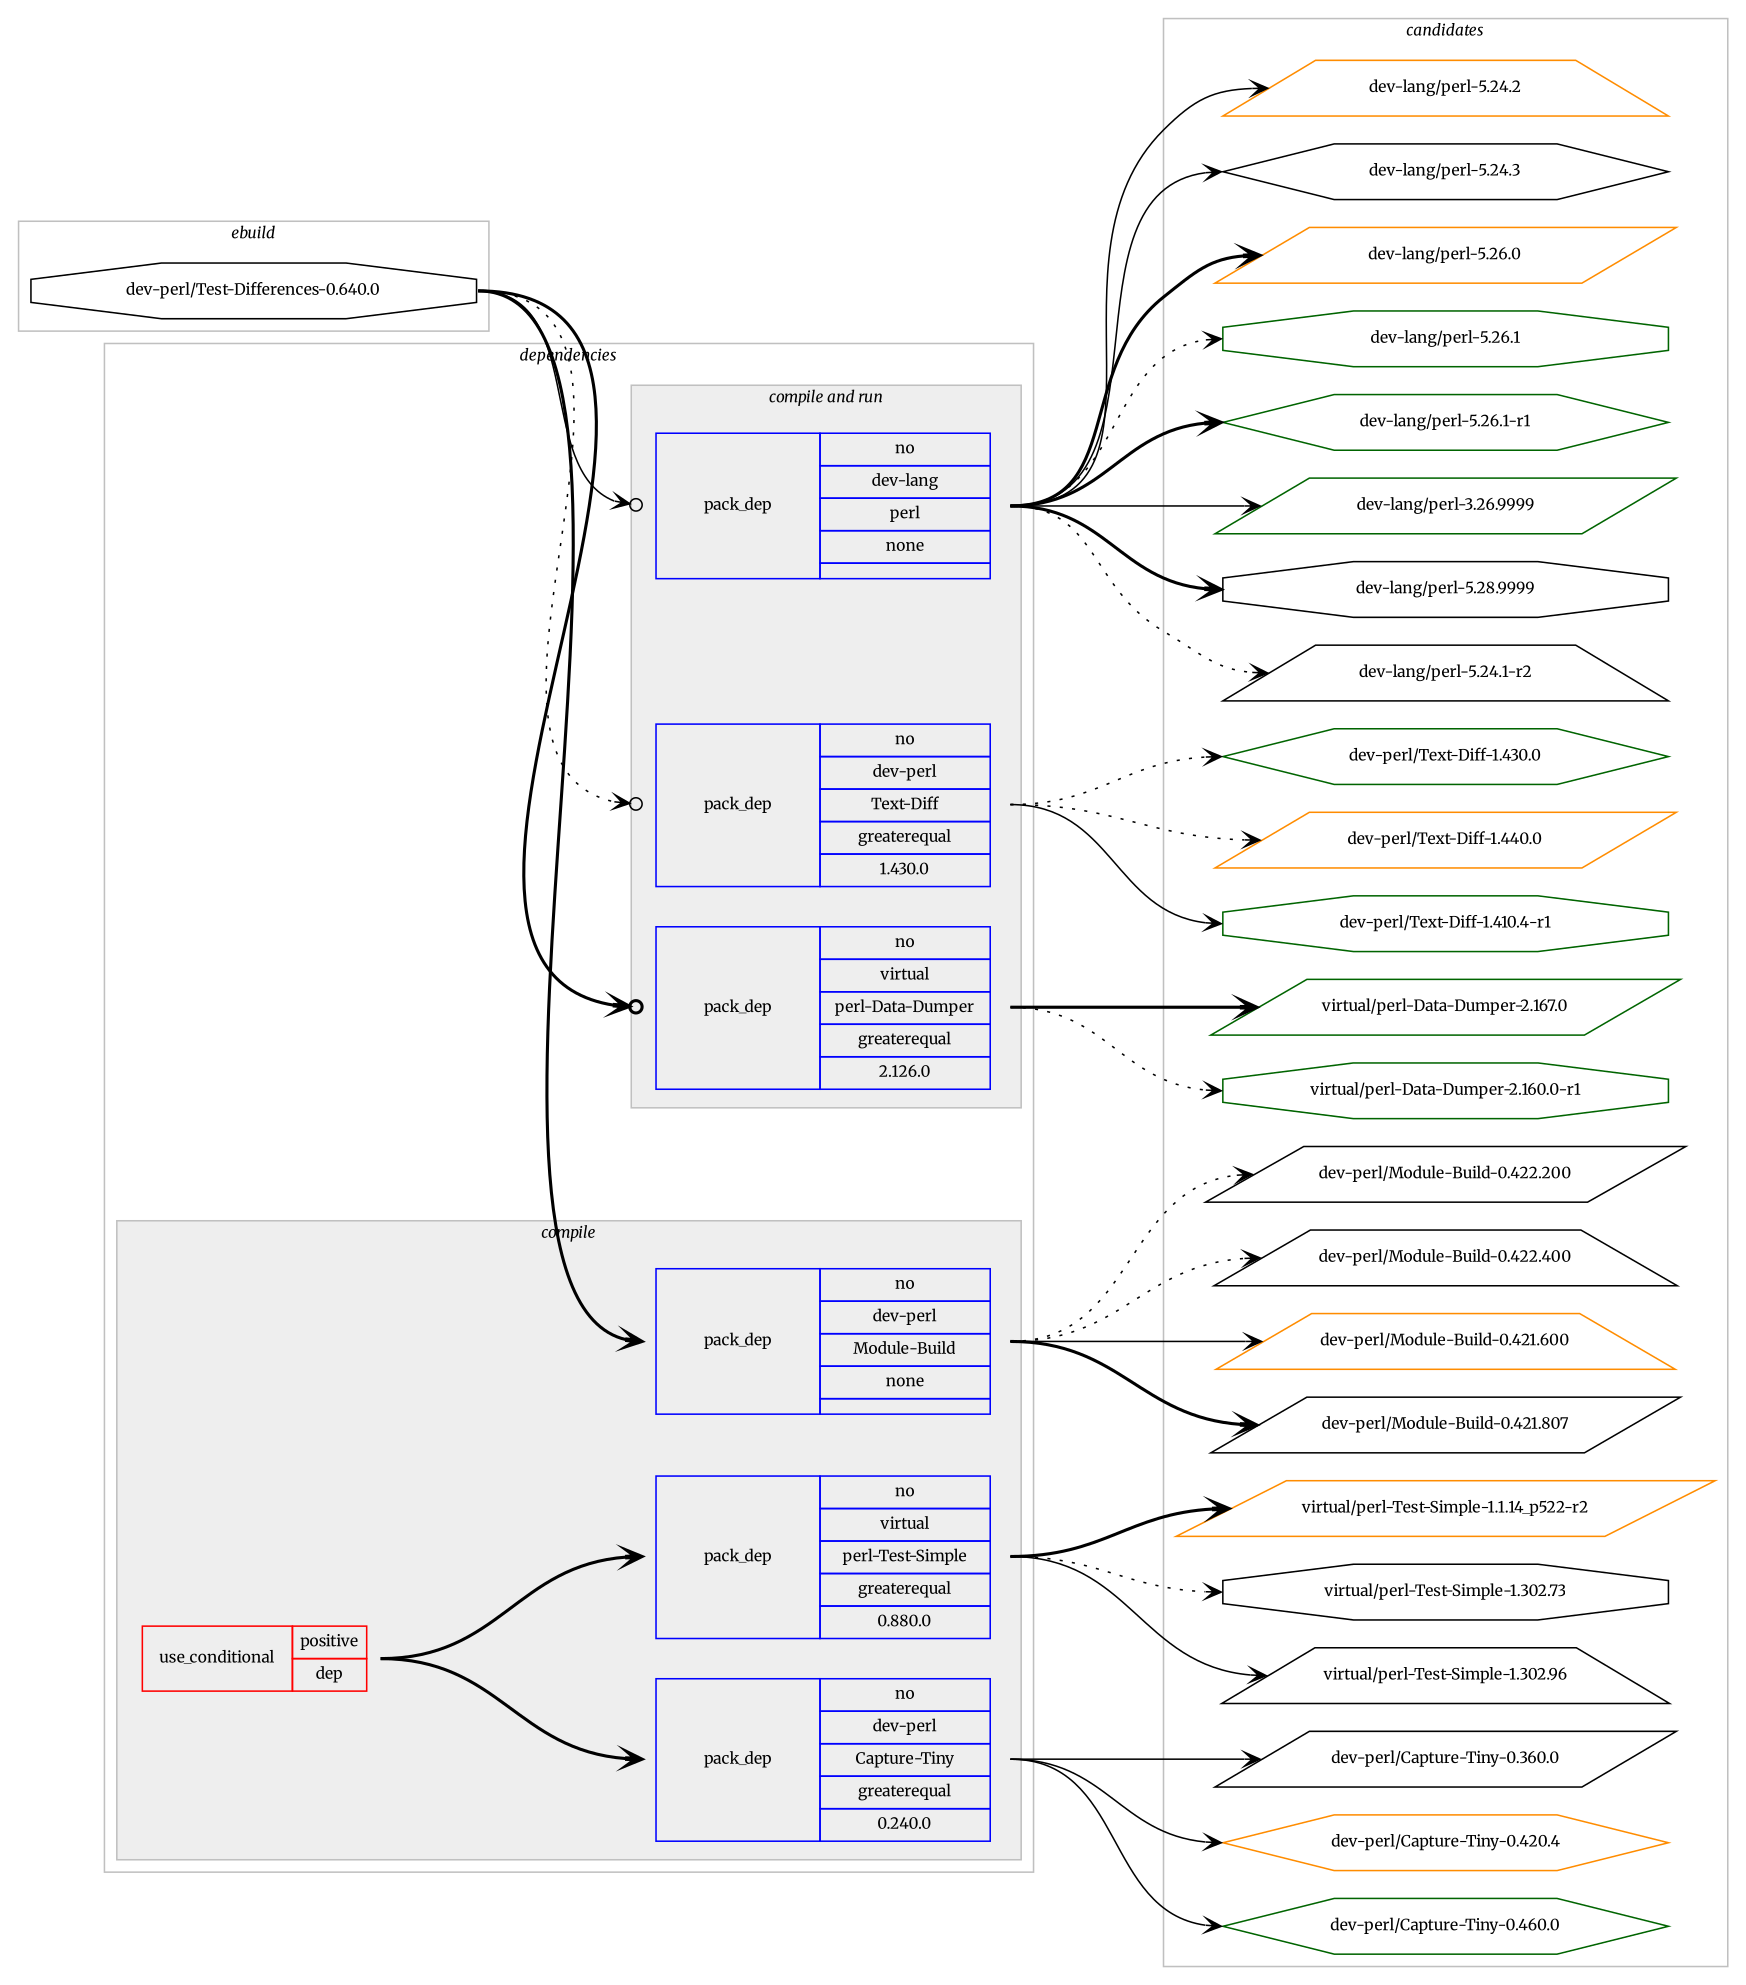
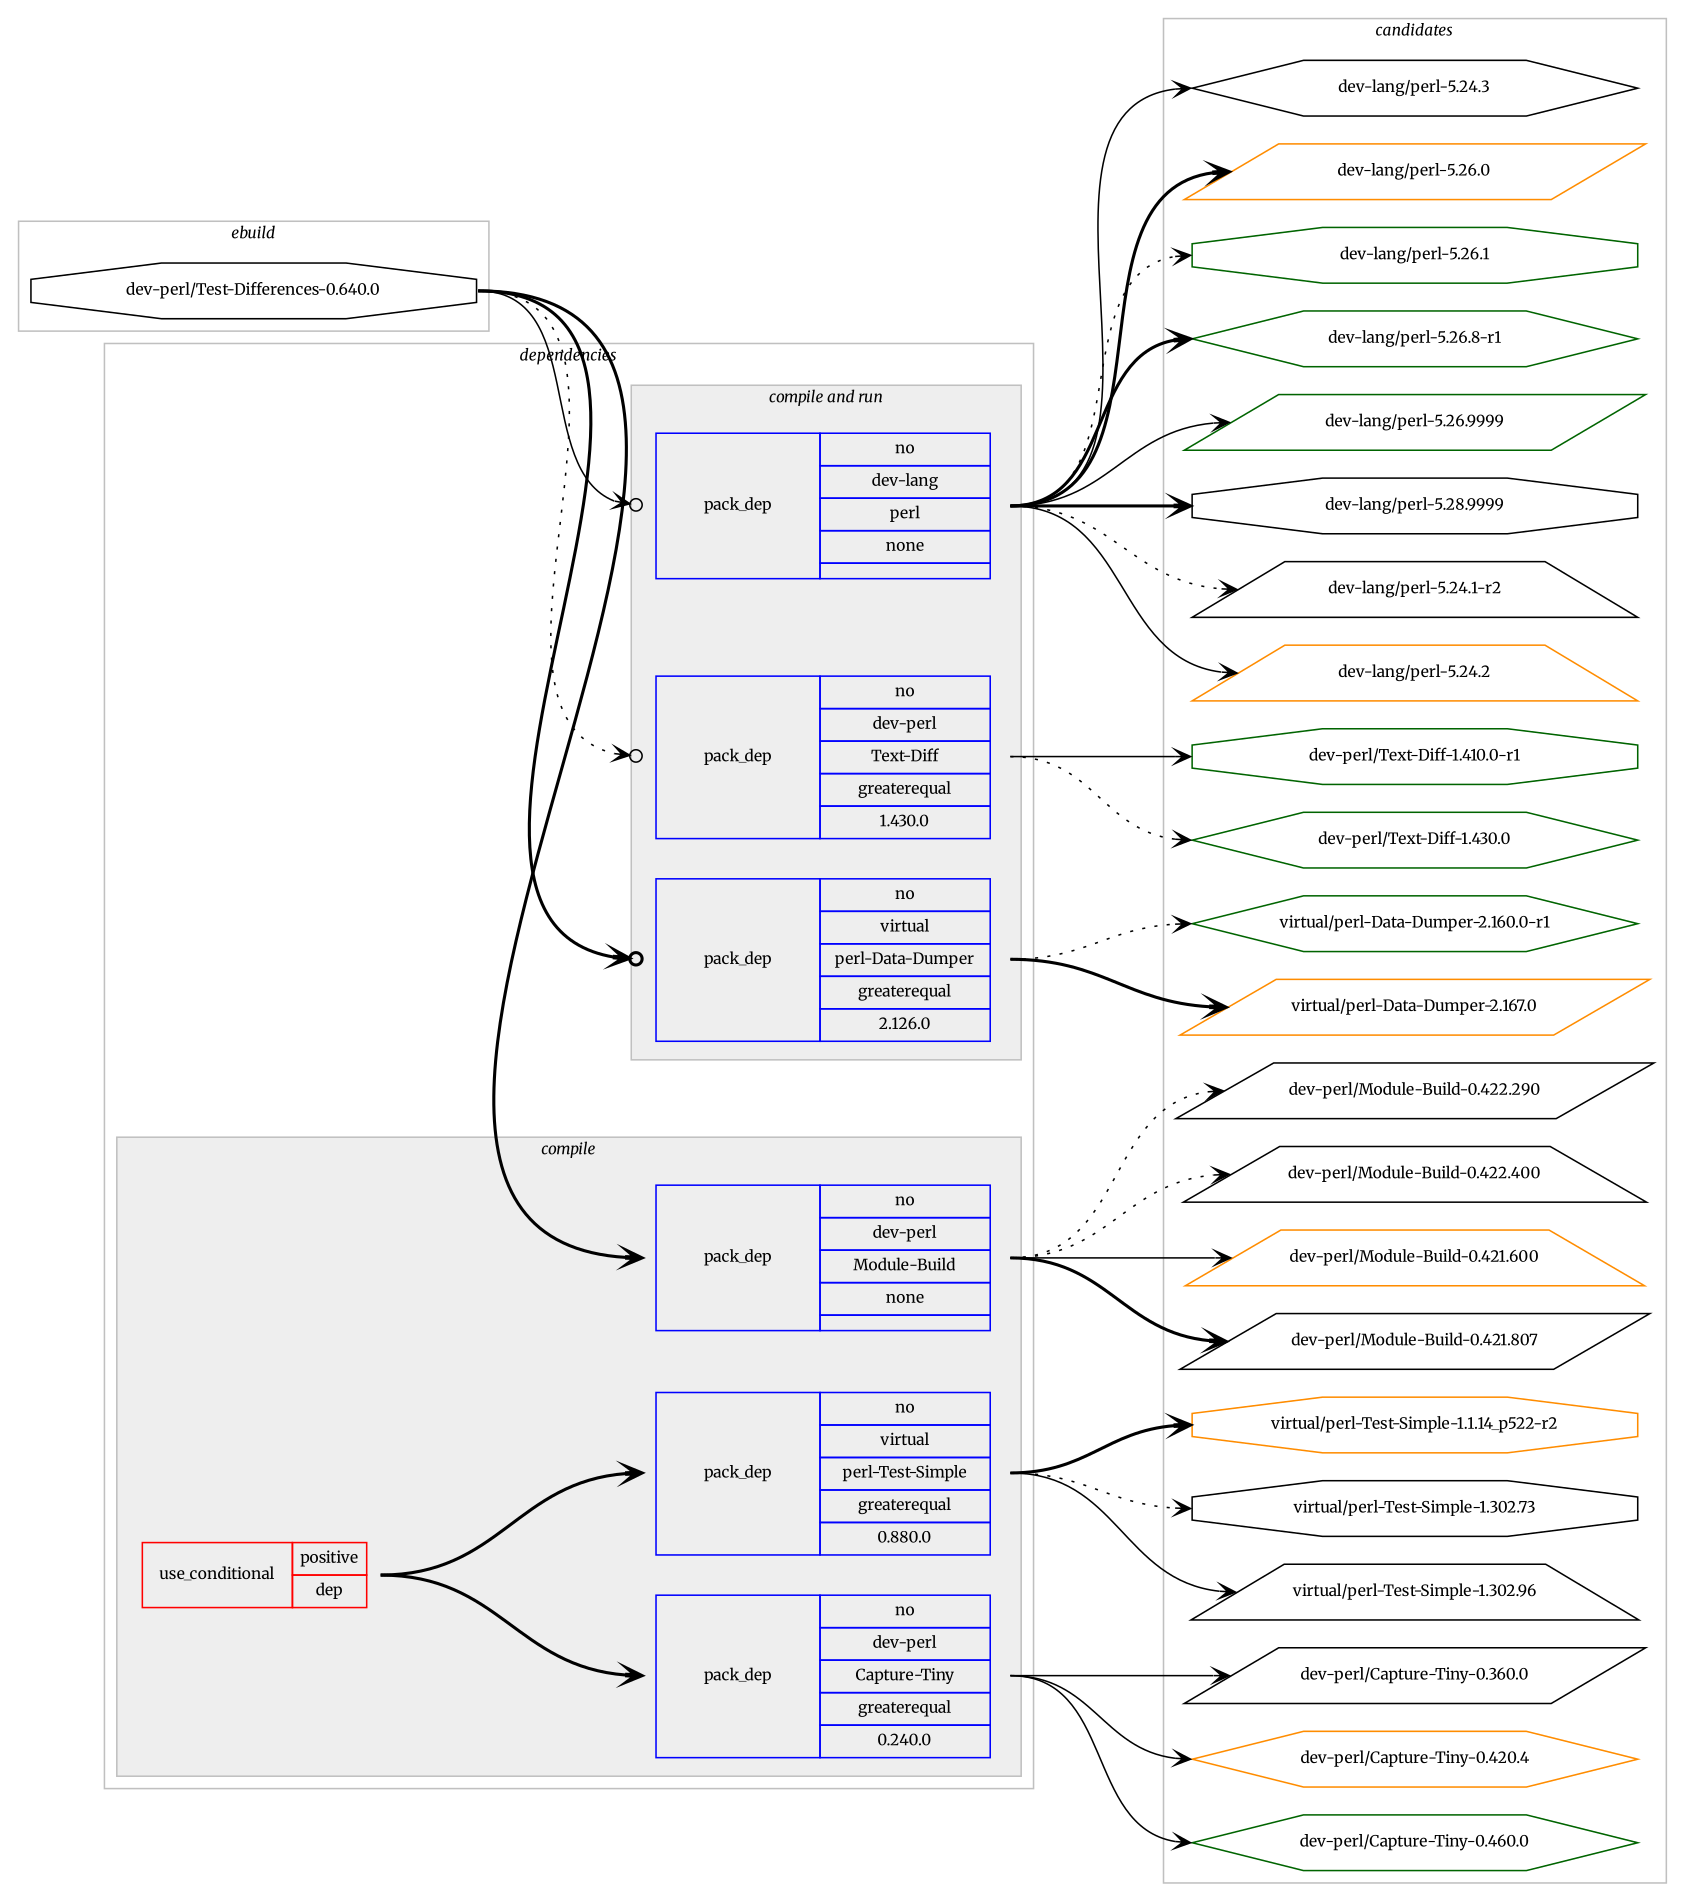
node "dev-lang/perl-5.26.1-r1": label "dev-lang/perl-5.26.1-r1" -> "dev-lang/perl-5.26.8-r1"
node "dev-lang/perl-3.26.9999": label "dev-lang/perl-3.26.9999" -> "dev-lang/perl-5.26.9999"
node "dev-perl/Text-Diff-1.440.0": removed
node "dev-perl/Text-Diff-1.410.4-r1": label "dev-perl/Text-Diff-1.410.4-r1" -> "dev-perl/Text-Diff-1.410.0-r1"
node "virtual/perl-Data-Dumper-2.167.0": color darkgreen -> darkorange
node "virtual/perl-Data-Dumper-2.160.0-r1": shape octagon -> hexagon
node "dev-perl/Module-Build-0.422.200": label "dev-perl/Module-Build-0.422.200" -> "dev-perl/Module-Build-0.422.290"
node "virtual/perl-Test-Simple-1.1.14_p522-r2": shape parallelogram -> octagon
